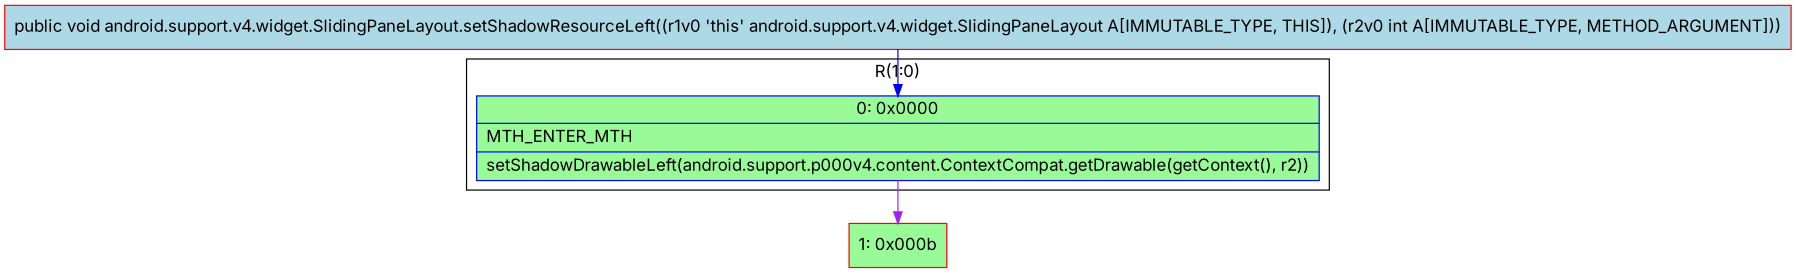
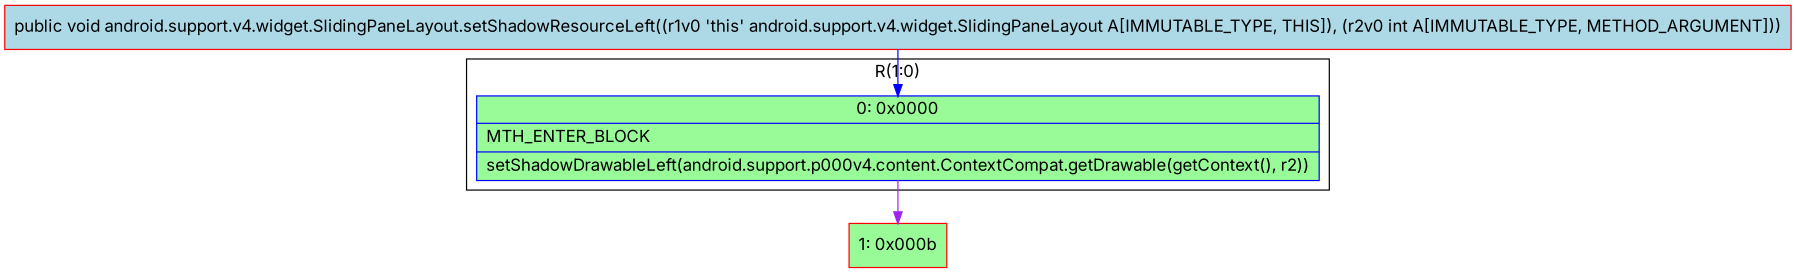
node "0: 0x0000": text "MTH_ENTER_MTH" -> "MTH_ENTER_BLOCK"
